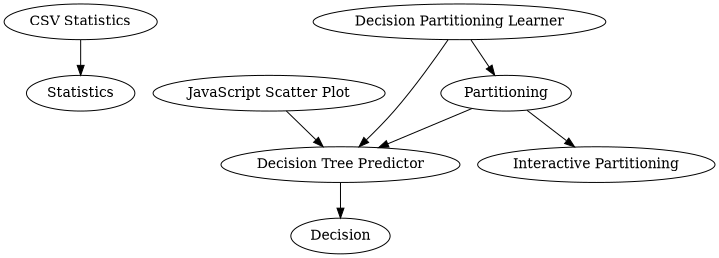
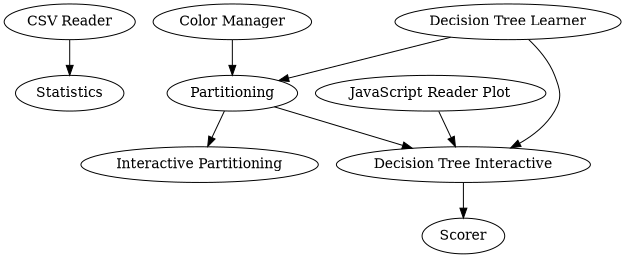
node "CSV Statistics": label "CSV Statistics" -> "CSV Reader"
node "Color Manager": added
node "Decision Partitioning Learner": label "Decision Partitioning Learner" -> "Decision Tree Learner"
node "JavaScript Scatter Plot": label "JavaScript Scatter Plot" -> "JavaScript Reader Plot"
node "Decision Tree Predictor": label "Decision Tree Predictor" -> "Decision Tree Interactive"
node "Decision": label "Decision" -> "Scorer"
